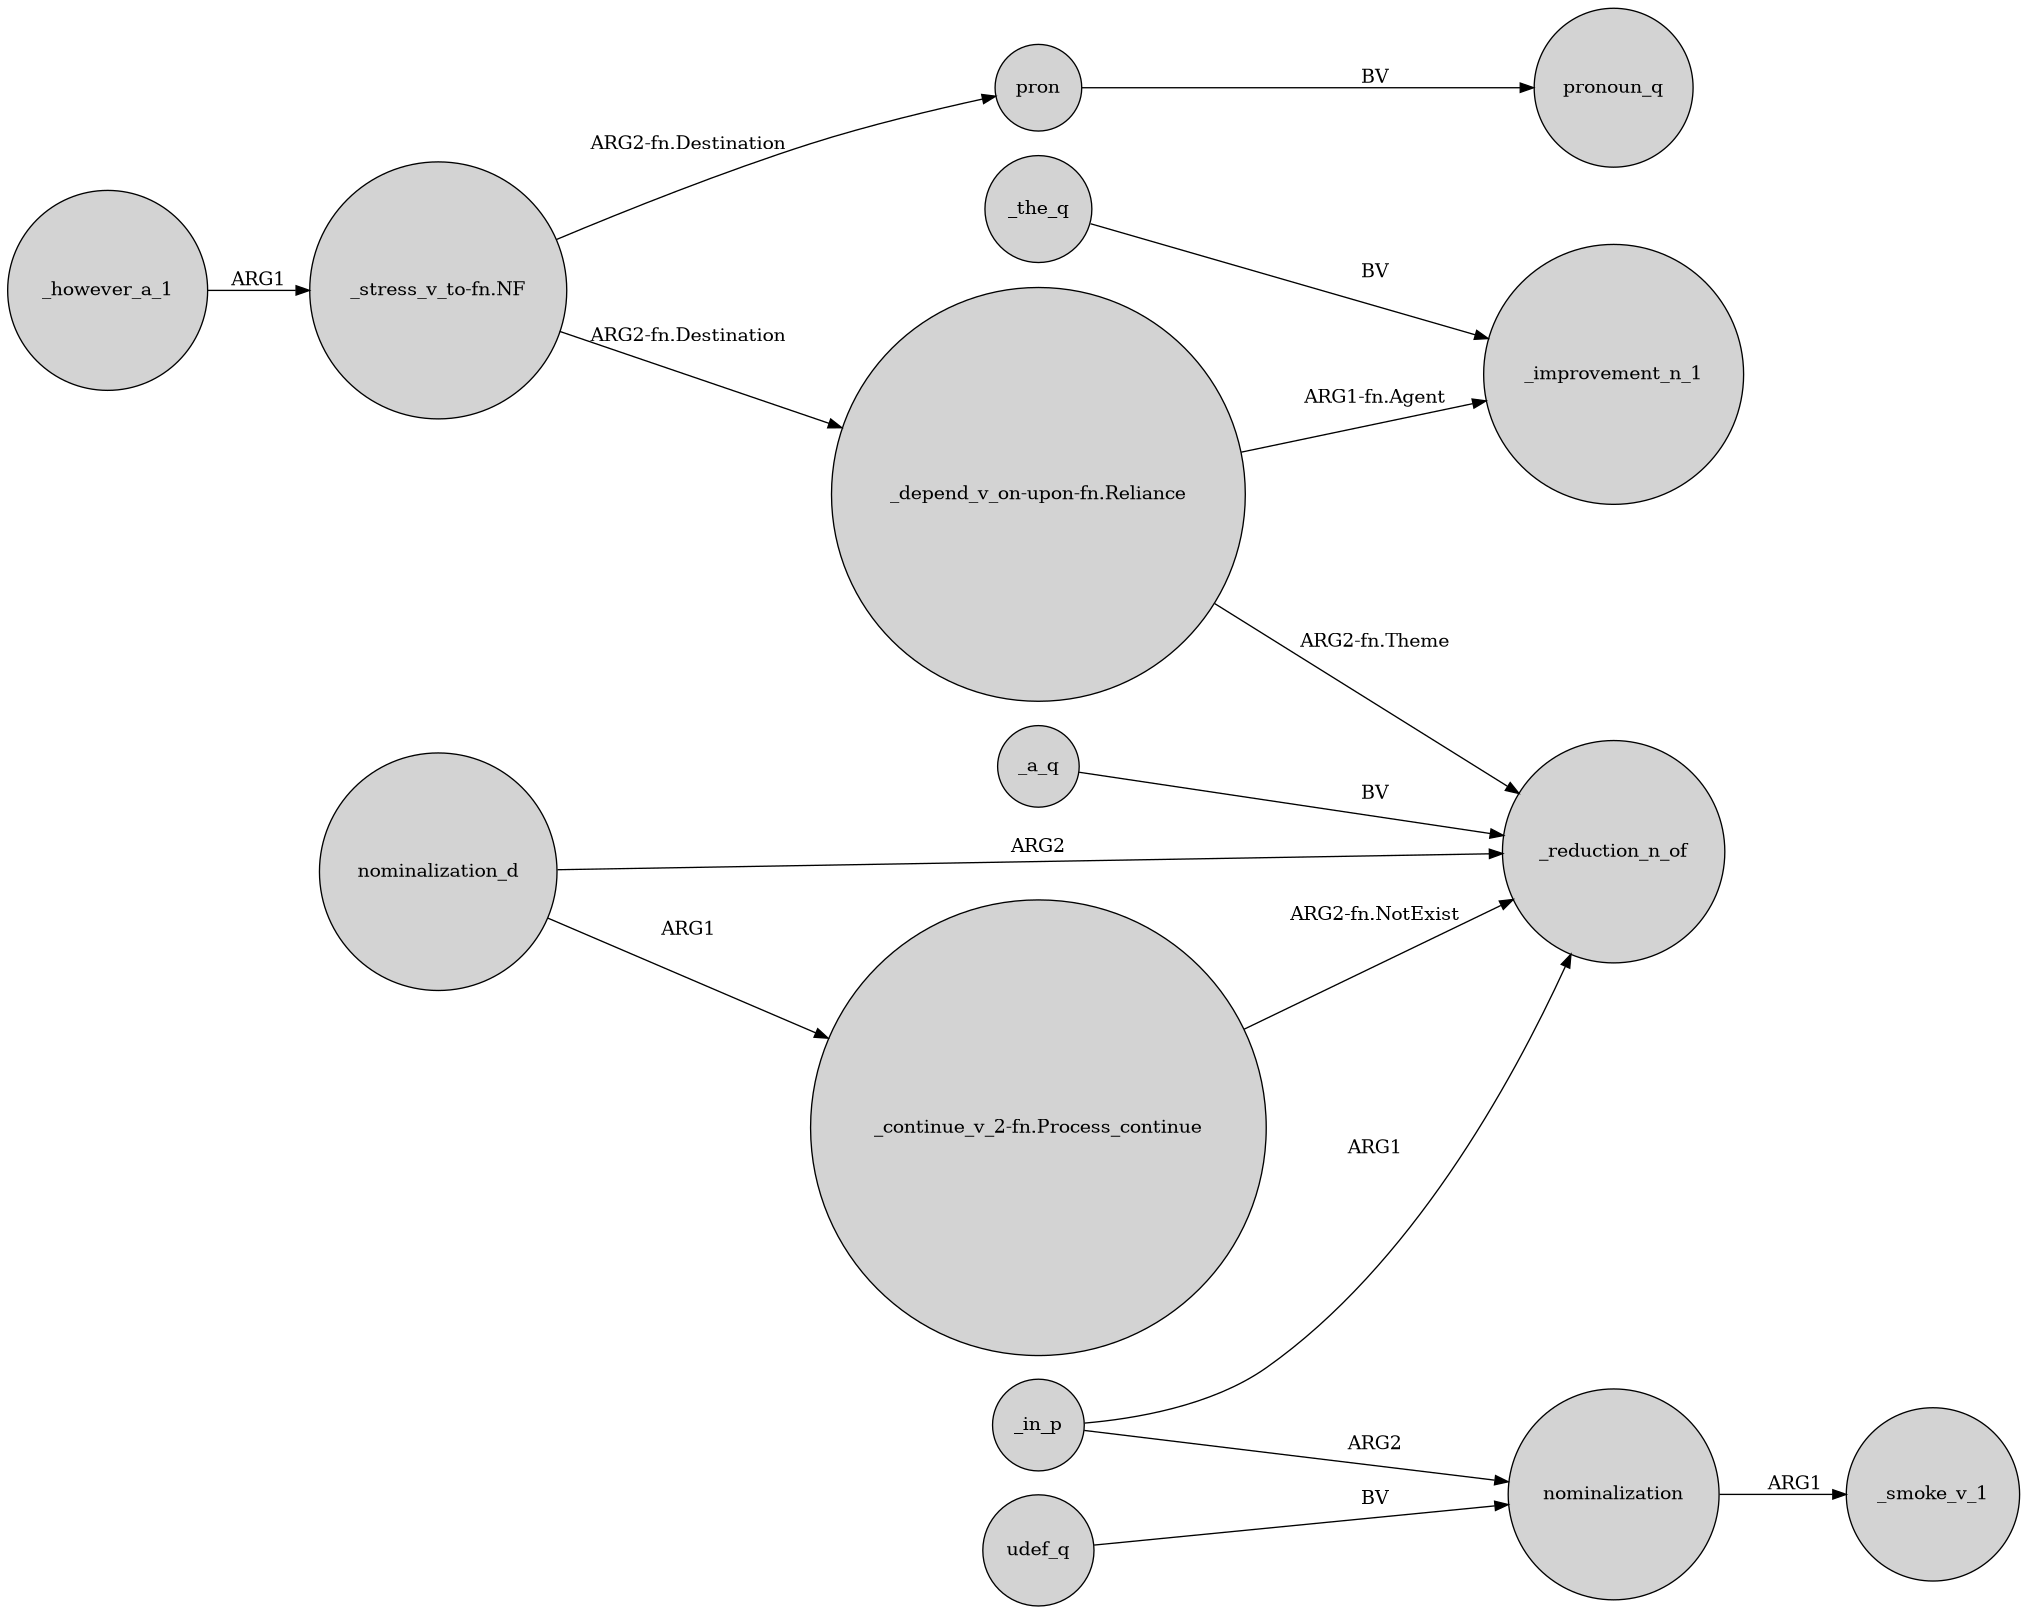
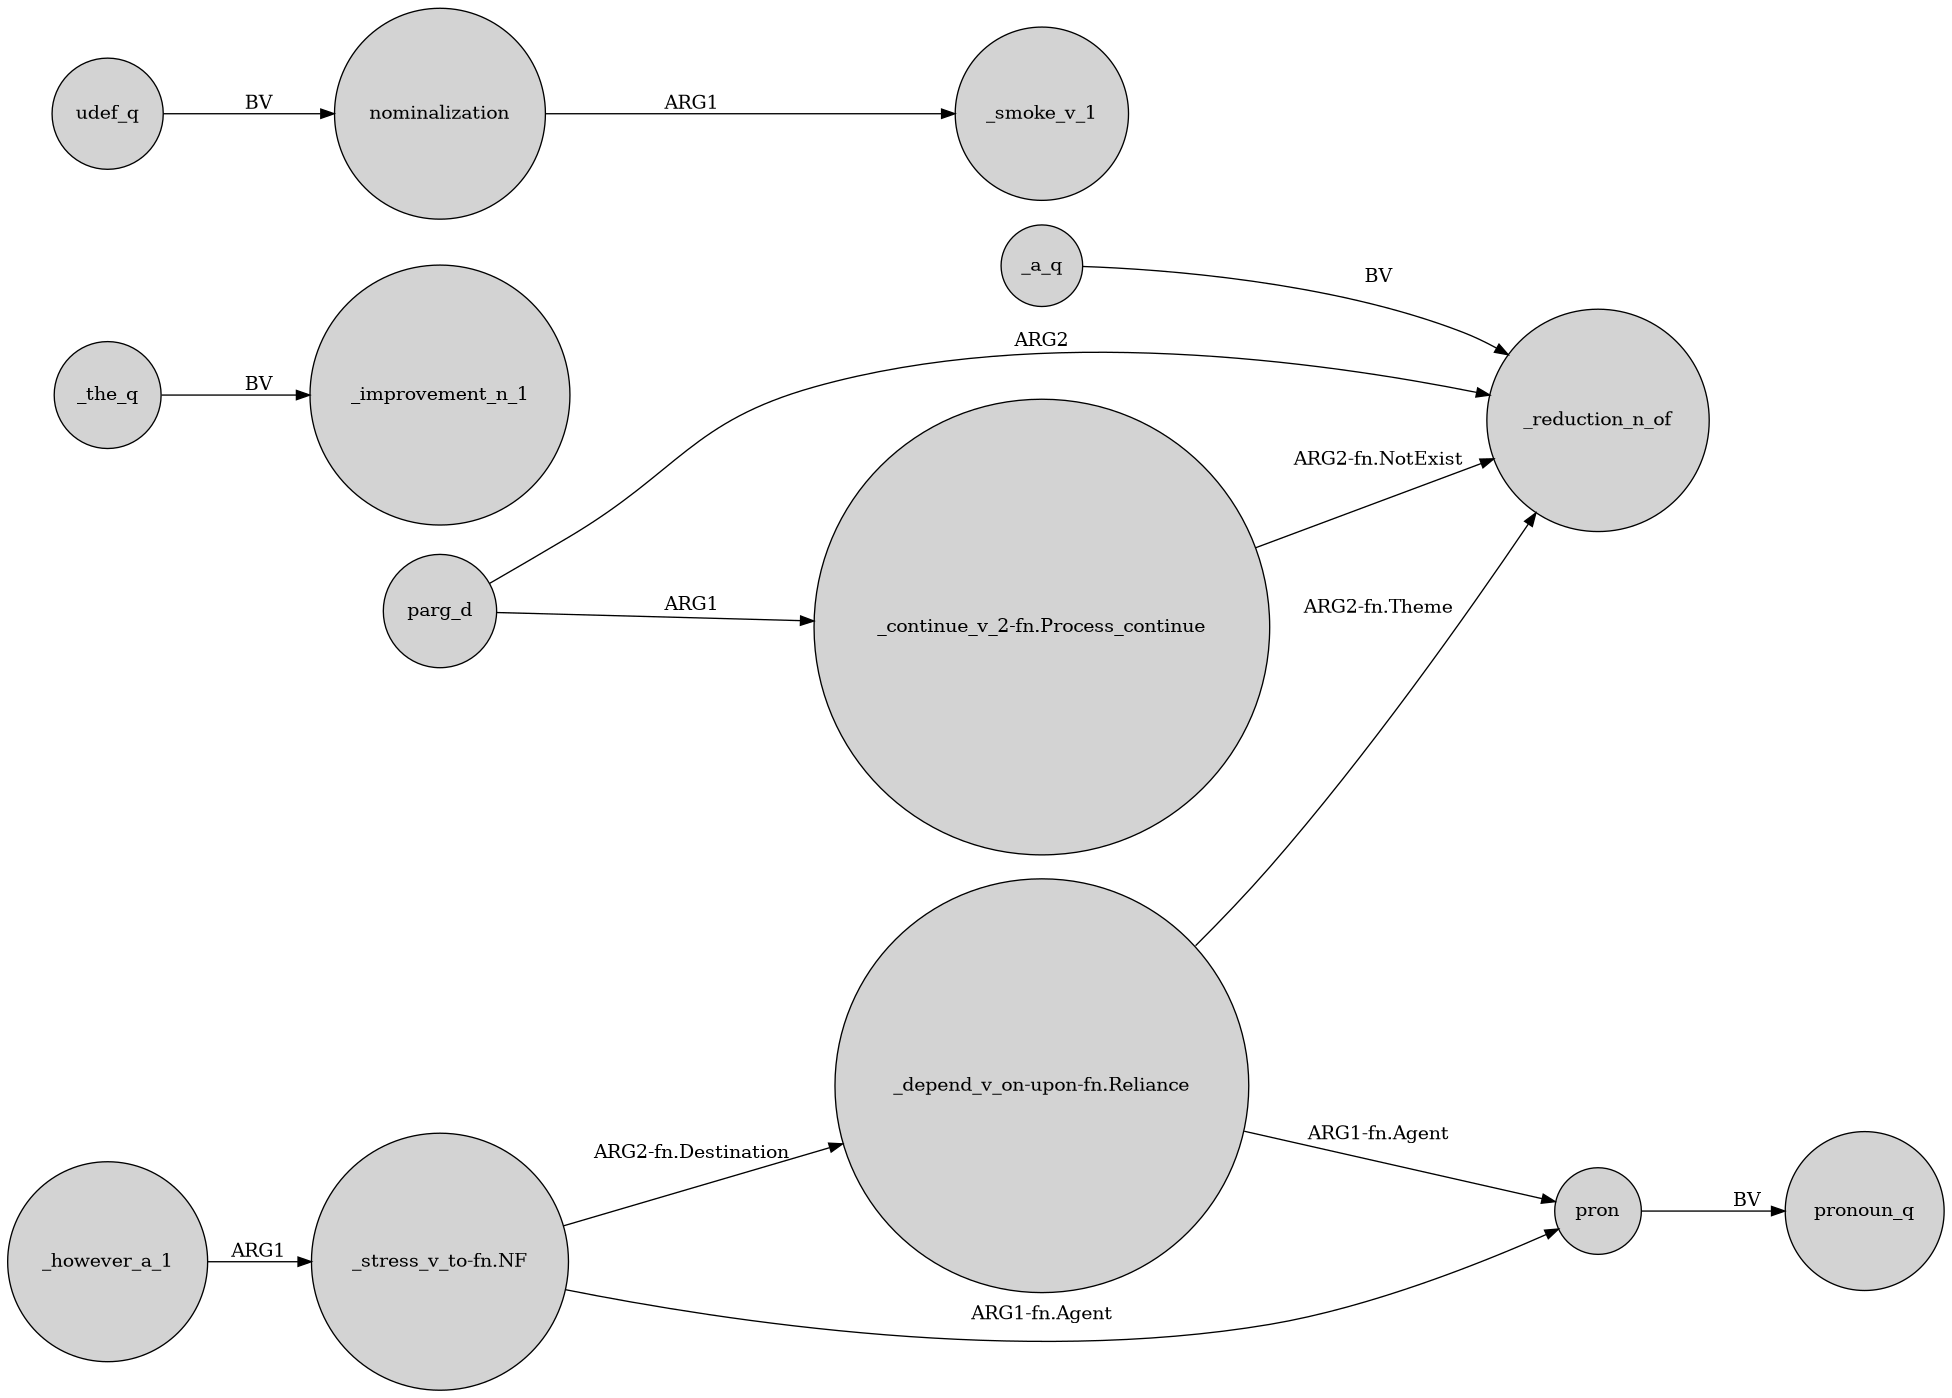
edge "_stress_v_to-fn.NF" -> "pron": label "ARG2-fn.Destination" -> "ARG1-fn.Agent"
edge "_depend_v_on-upon-fn.Reliance" -> "_improvement_n_1": now "_depend_v_on-upon-fn.Reliance" -> "pron"
node "nominalization_d": label "nominalization_d" -> "parg_d"
node "_in_p": removed
